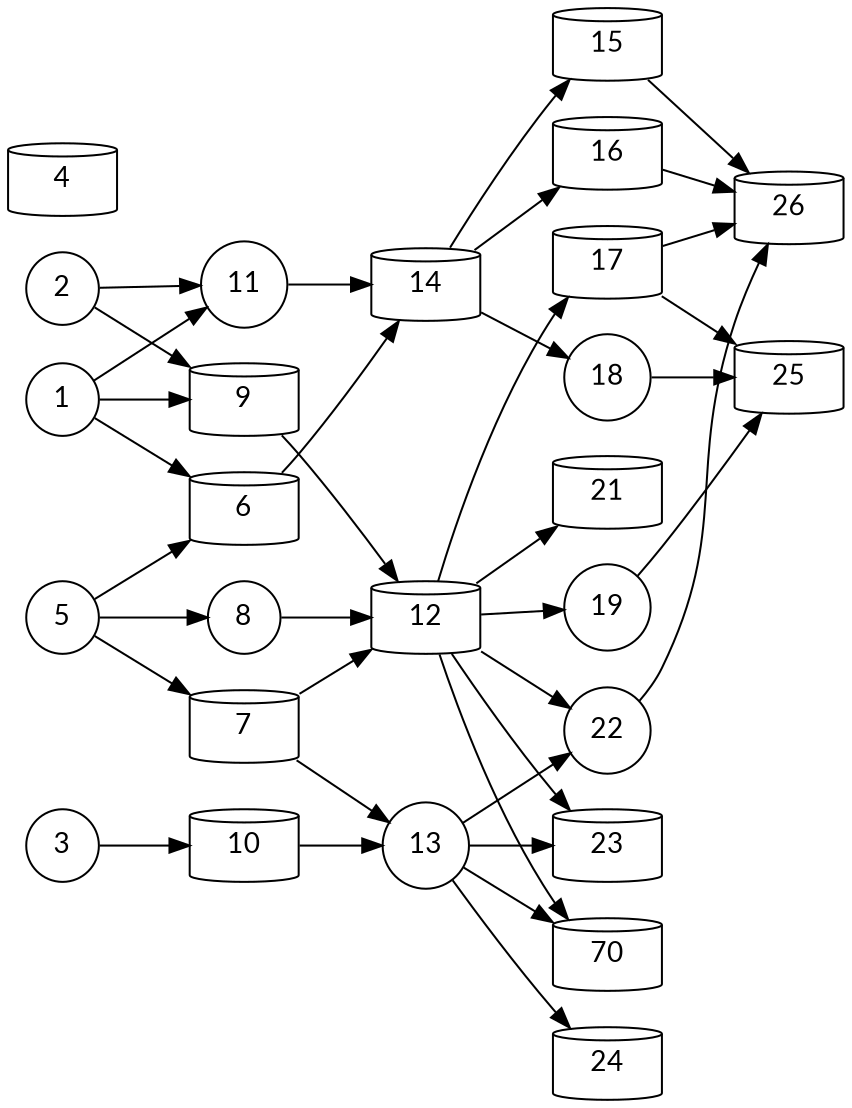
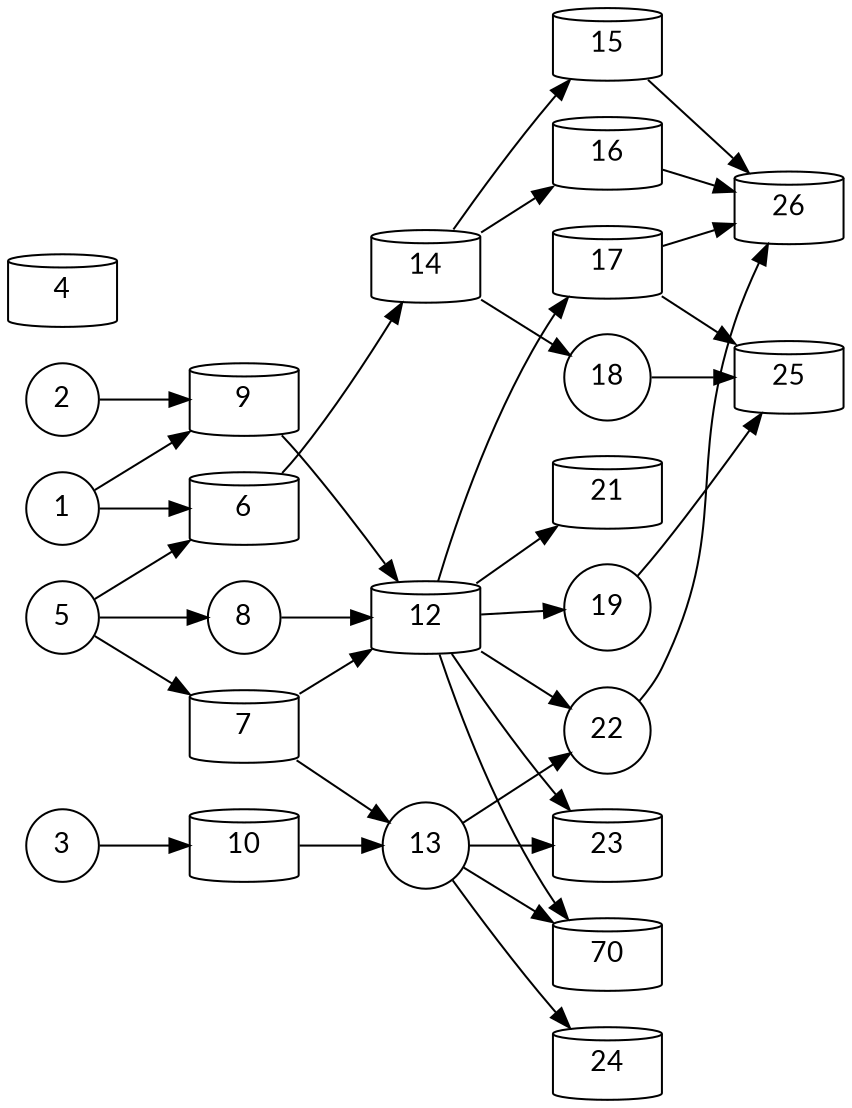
node "11": removed
